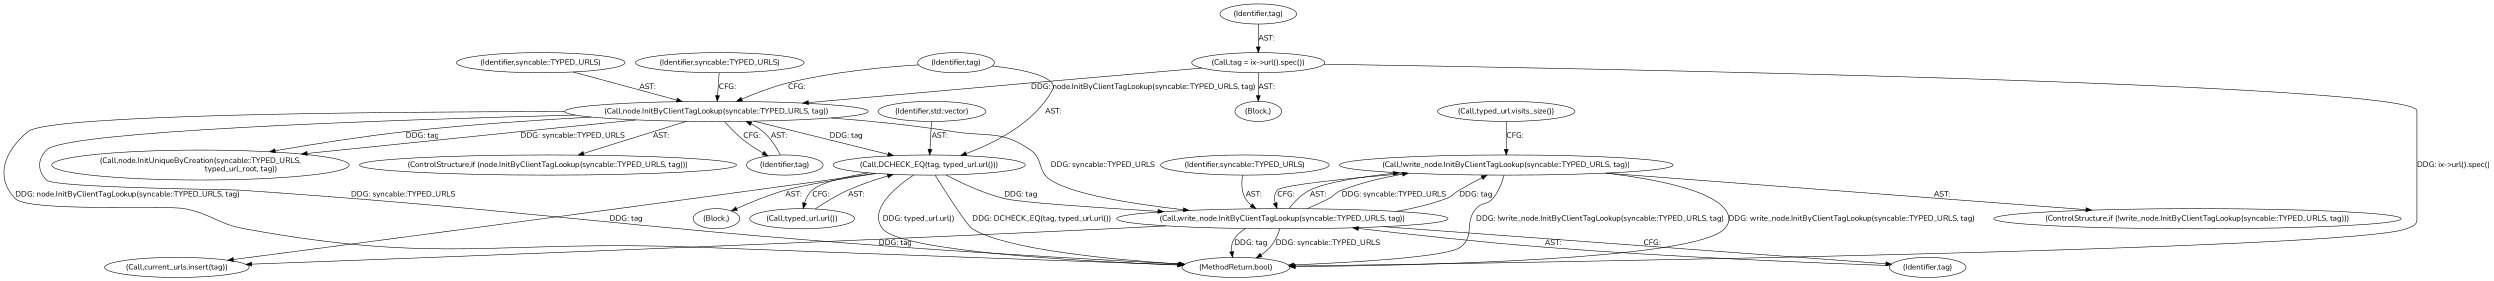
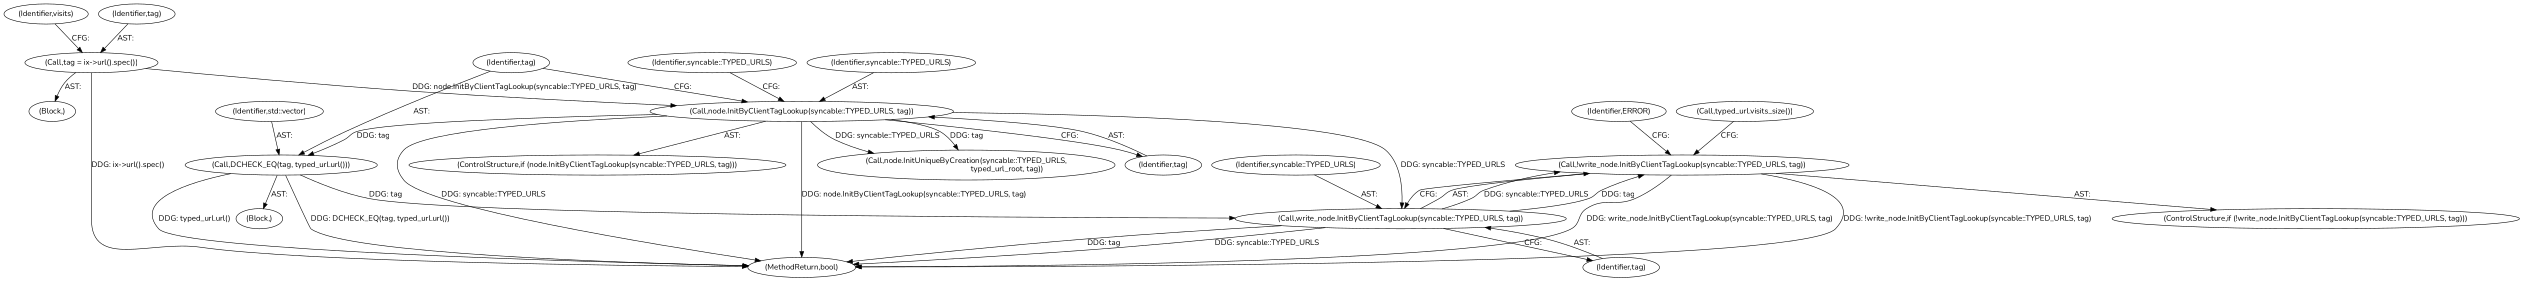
node "(Identifier,visits)": added
node "(Identifier,ERROR)": added
node "(Call,typed_url.url())": removed
node "(Call,current_urls.insert(tag))": removed
